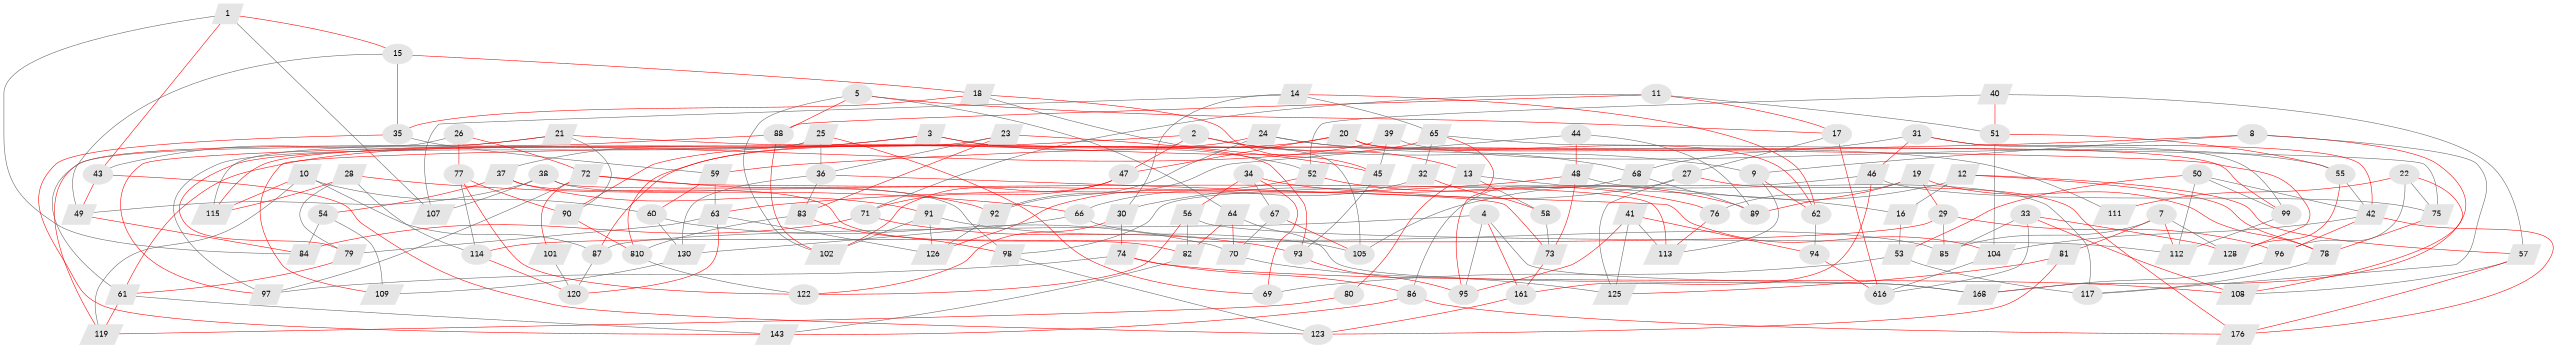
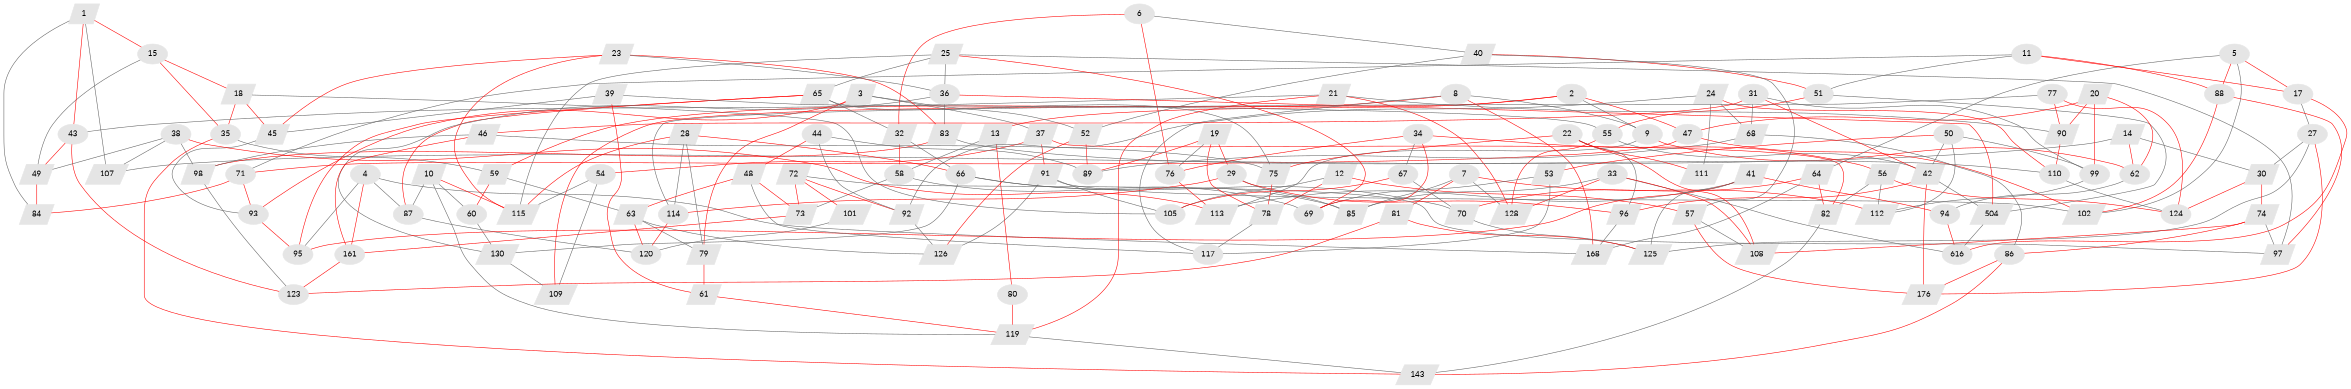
node "6": added
edge "14" -- "65": now "25" -- "65"
node "26": removed
edge "58" -- "69": added
edge "22" -- "75": color gray40 -> red
node "16": removed
edge "60" -- "70": now "66" -- "70"
edge "54" -- "84": now "54" -- "115"
node "810": label "810" -> "110"
node "104": label "104" -> "504"
node "122": label "122" -> "124"
edge "61" -- "143": now "119" -- "143"
